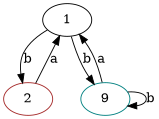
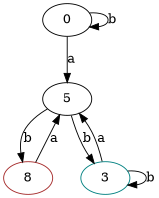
node "1": label "1" -> "5"
node "0": added
node "2": label "2" -> "8"
node "9": label "9" -> "3"
